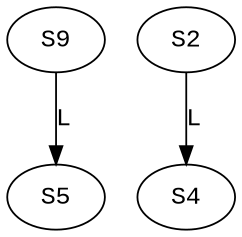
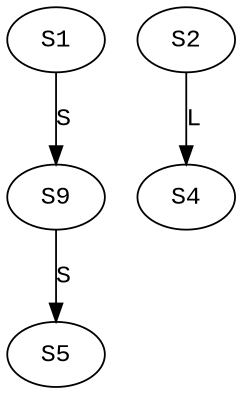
node "S1": added
edge "S9" -> "S5": label "L" -> "S"
